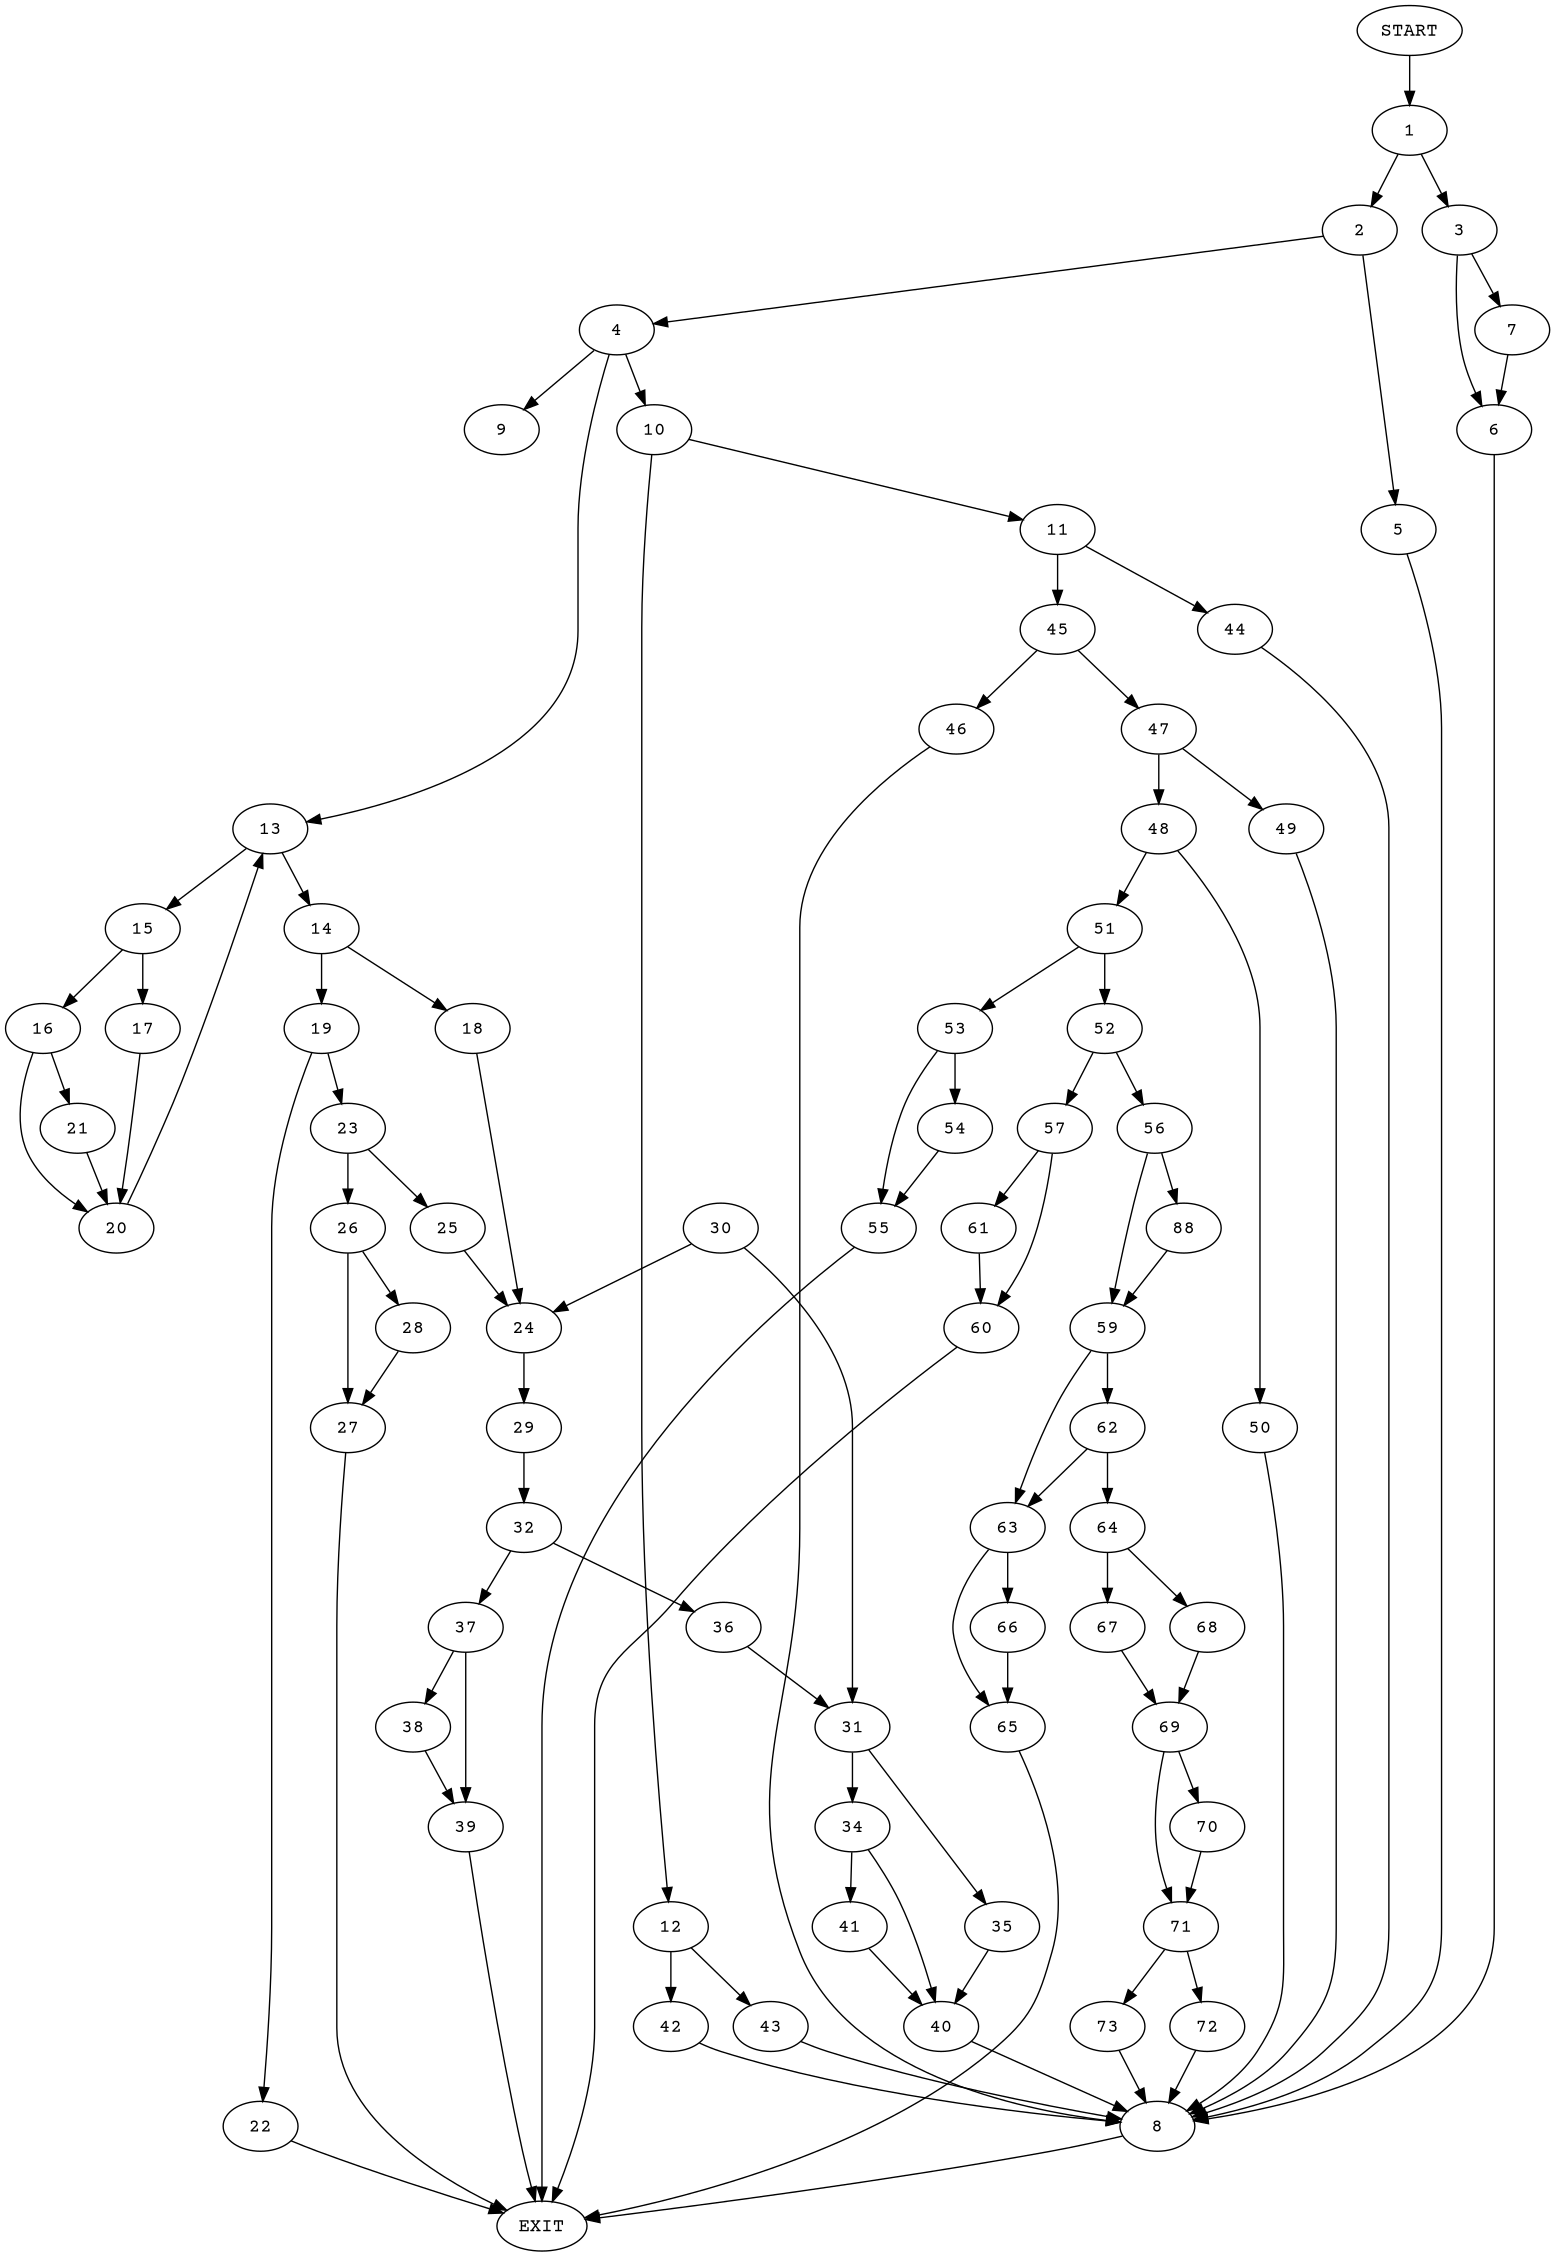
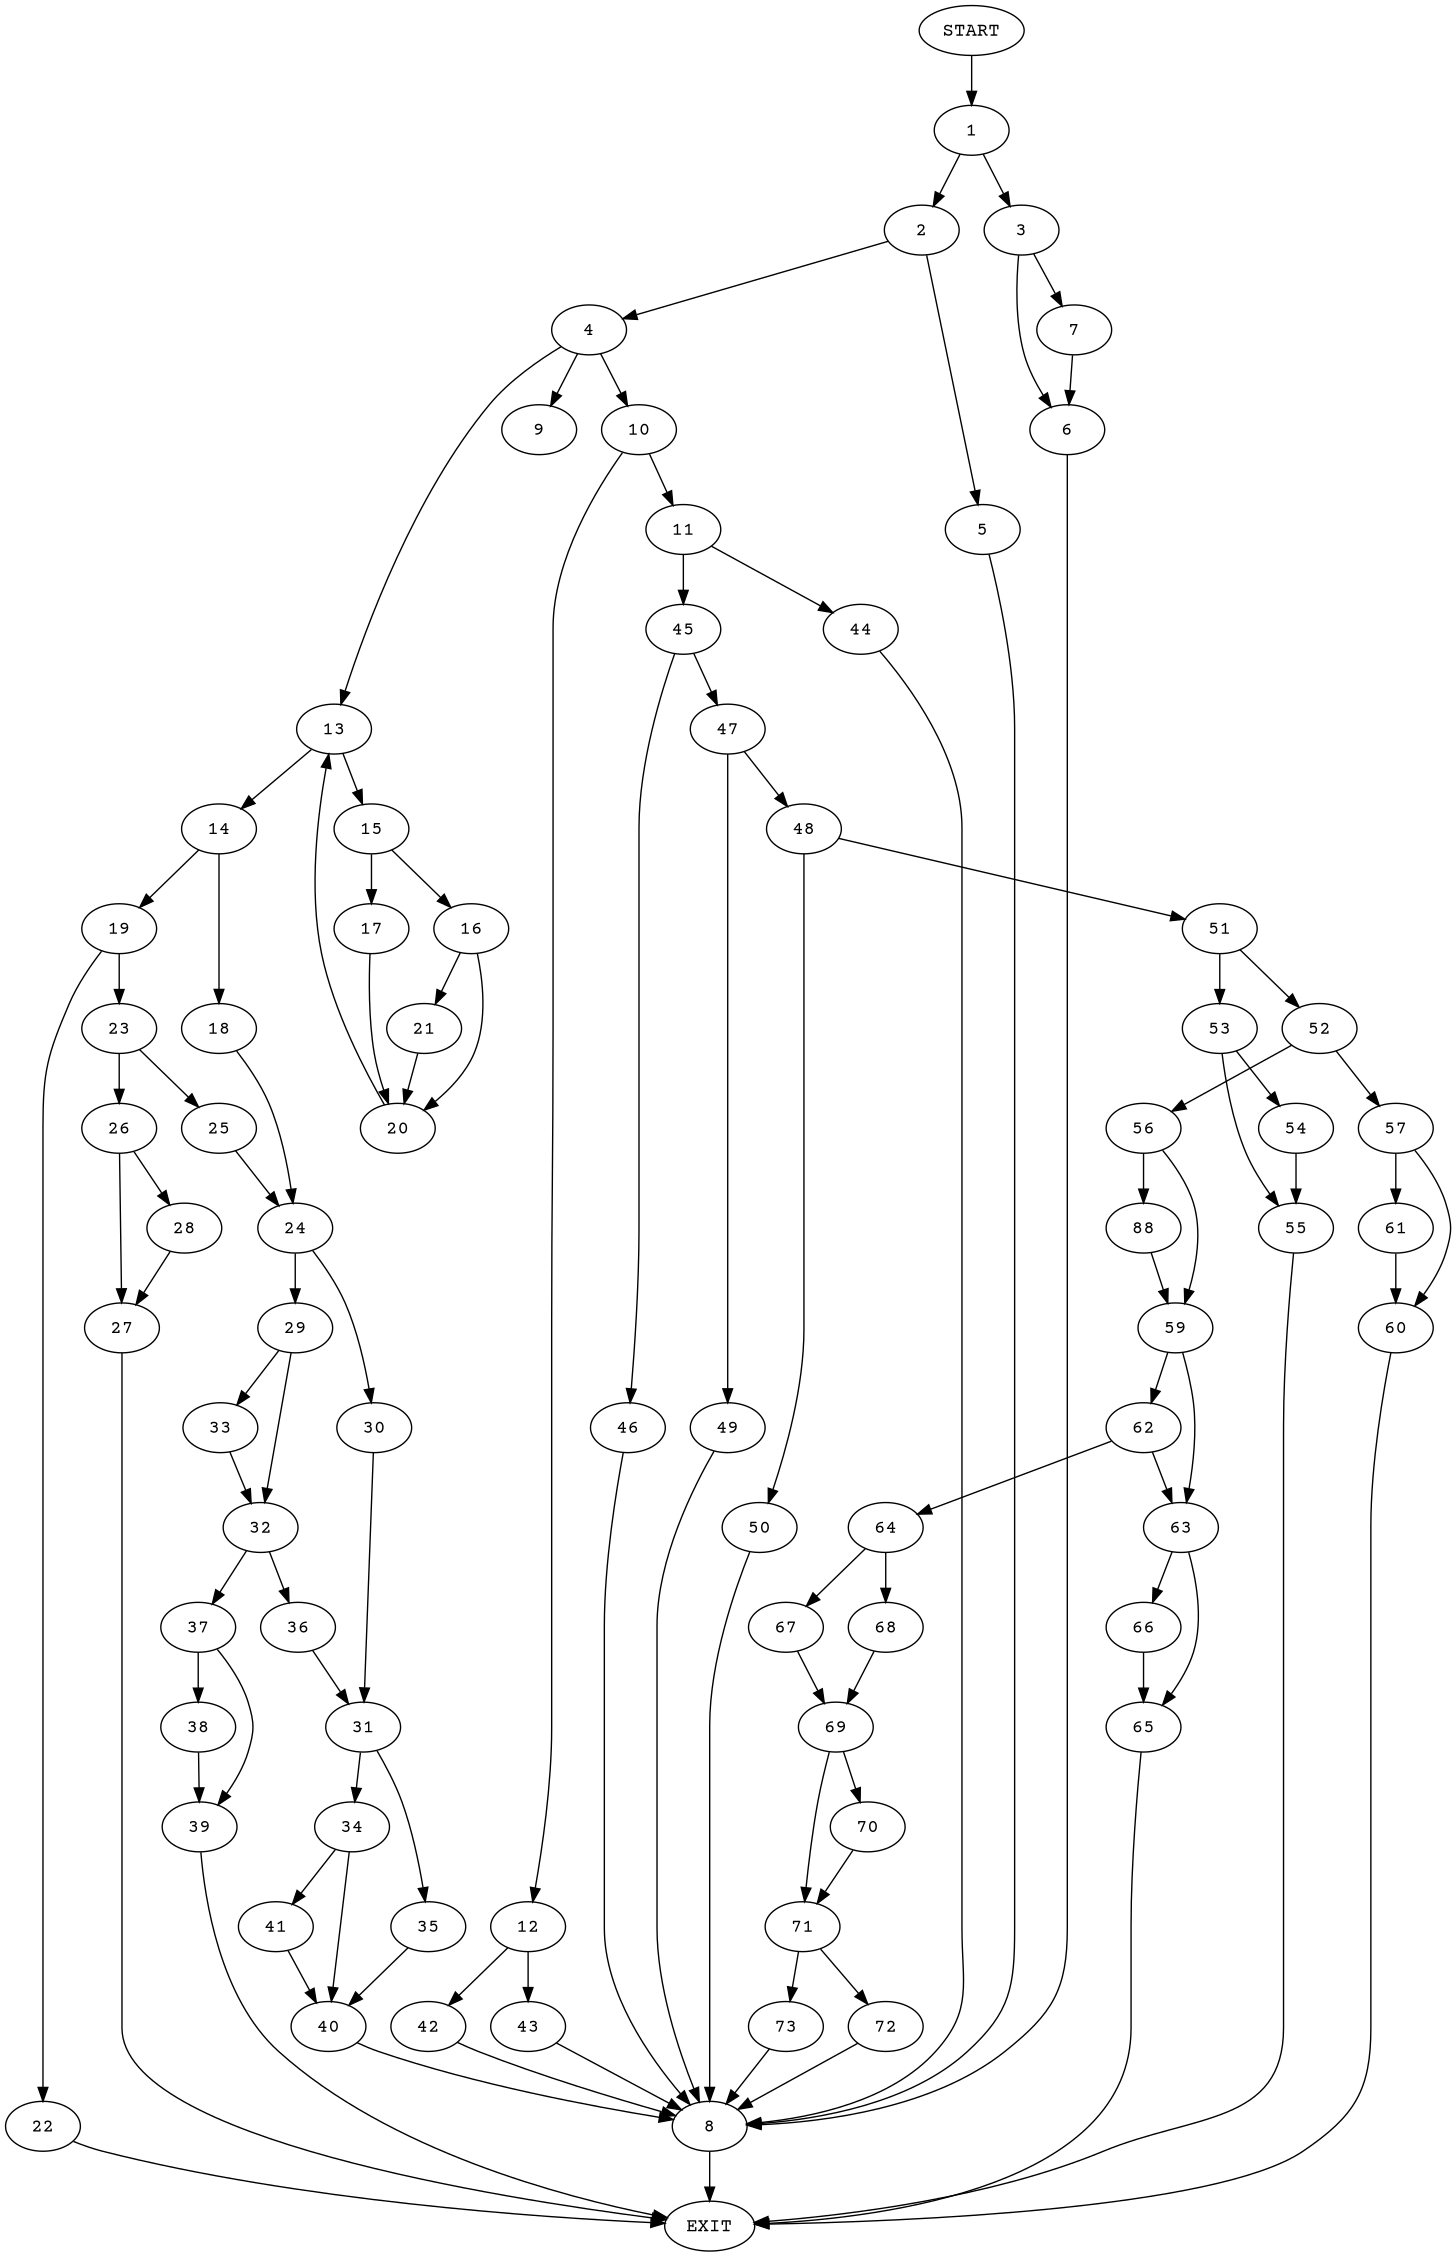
edge "30" -> "24": reversed
node "33": added
